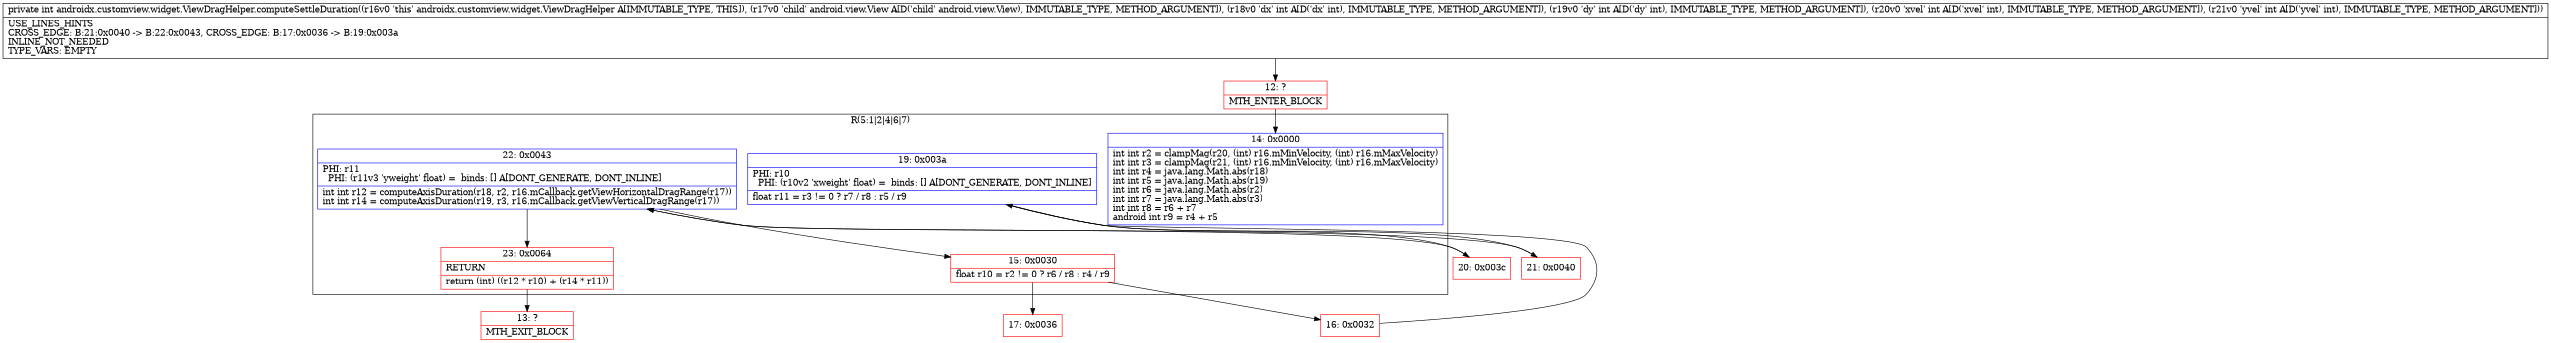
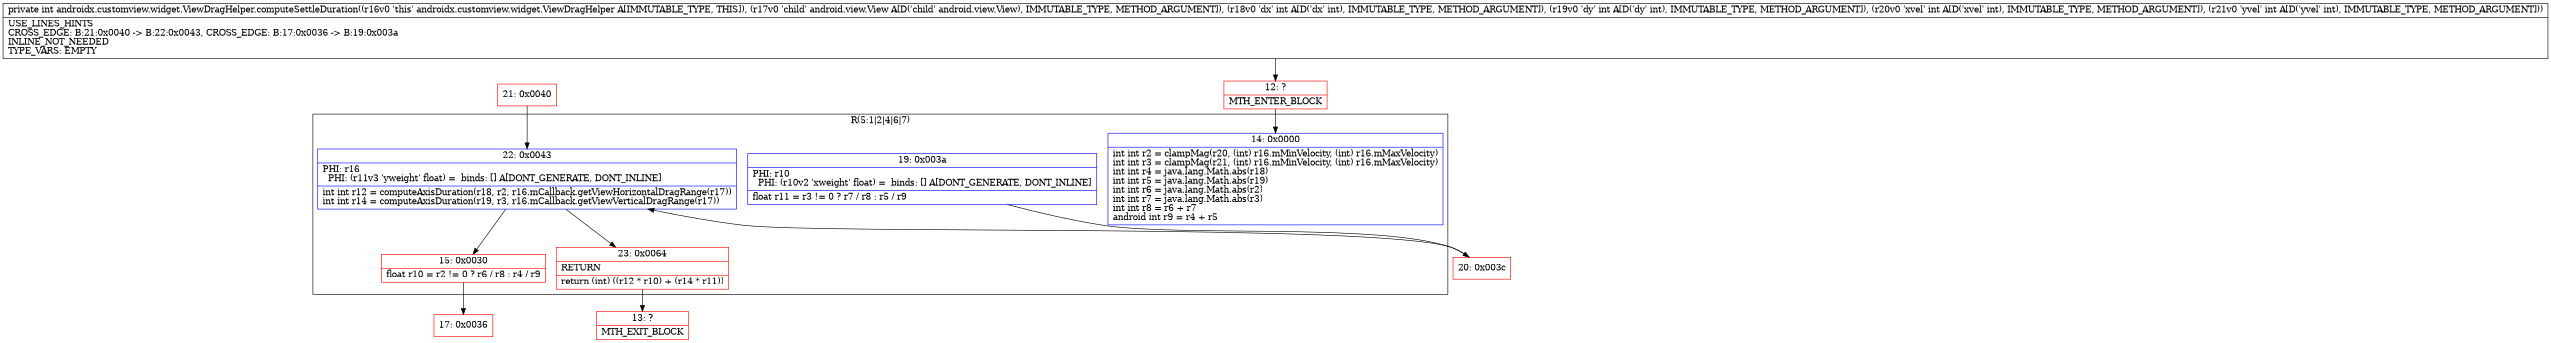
node "22: 0x0043": text "PHI: r11" -> "PHI: r16"
edge "19: 0x003a" -> "21: 0x0040": removed
node "16: 0x0032": removed
